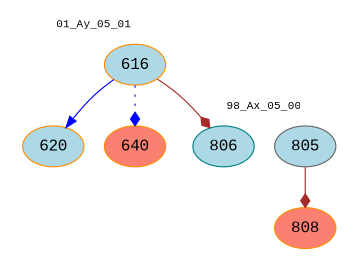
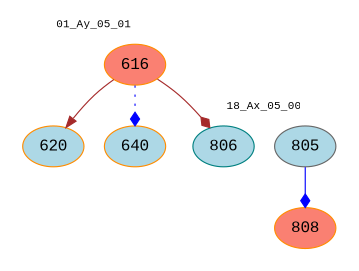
node "616": fillcolor lightblue -> salmon
edge "616" -> "620": color blue -> brown
cluster "98_Ax_05_00": label "98_Ax_05_00" -> "18_Ax_05_00"
node "640": fillcolor salmon -> lightblue
edge "805" -> "808": color brown -> blue
